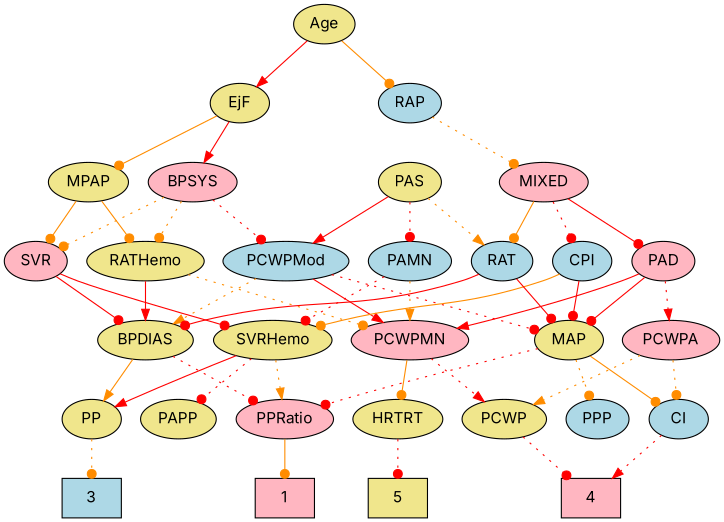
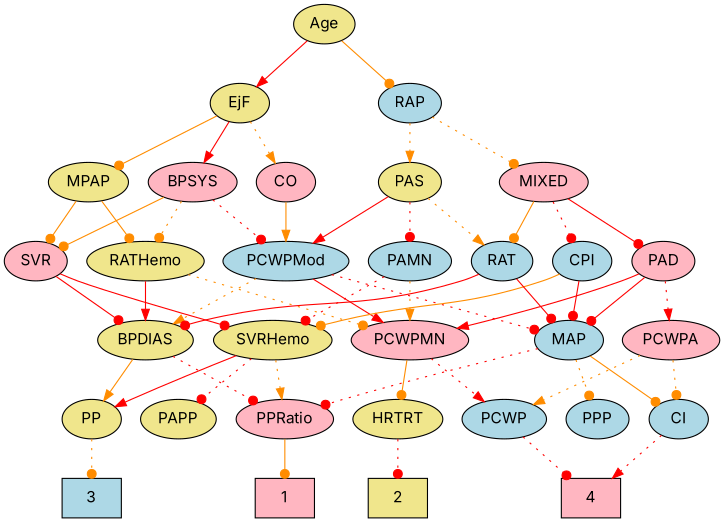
edge "RAP" -> "PAS": added
node "CO": added
edge "BPSYS" -> "SVR": style dotted -> solid
node "MAP": fillcolor khaki -> lightblue
node "PCWP": fillcolor khaki -> lightblue
node "5": label "5" -> "2"
